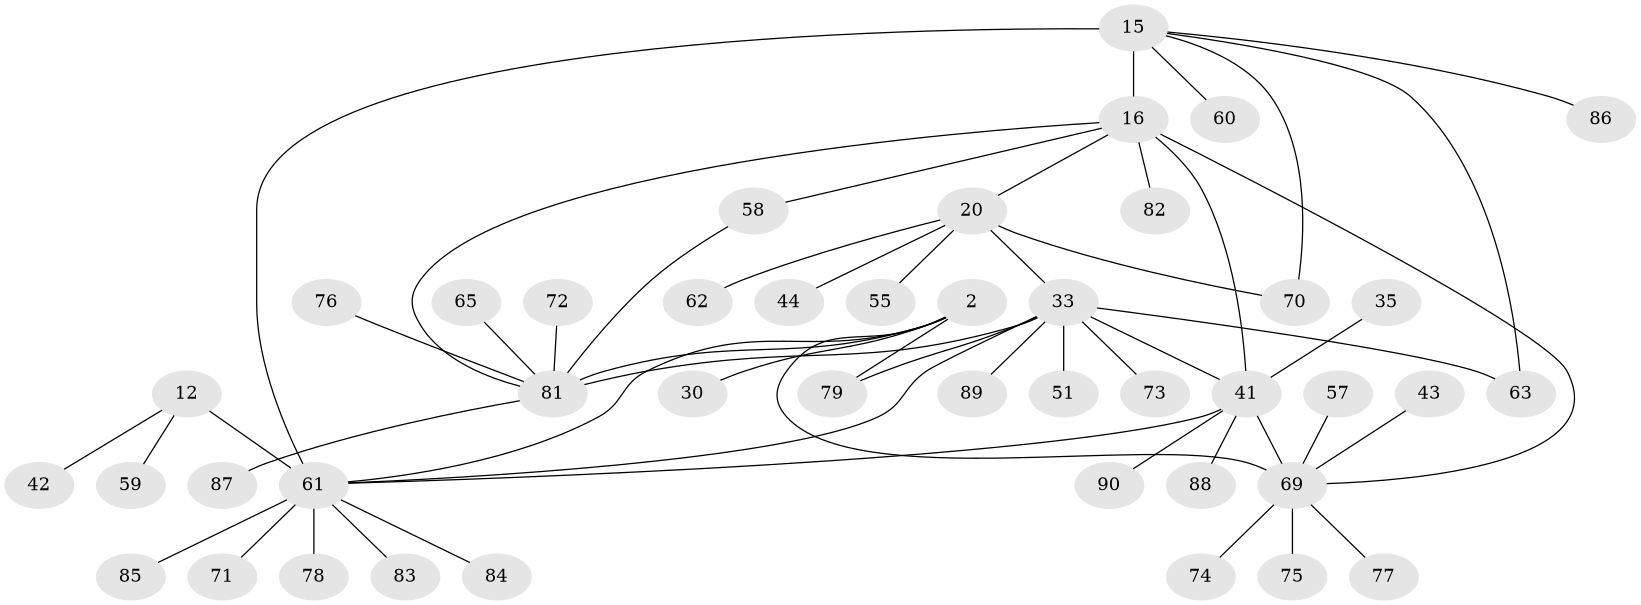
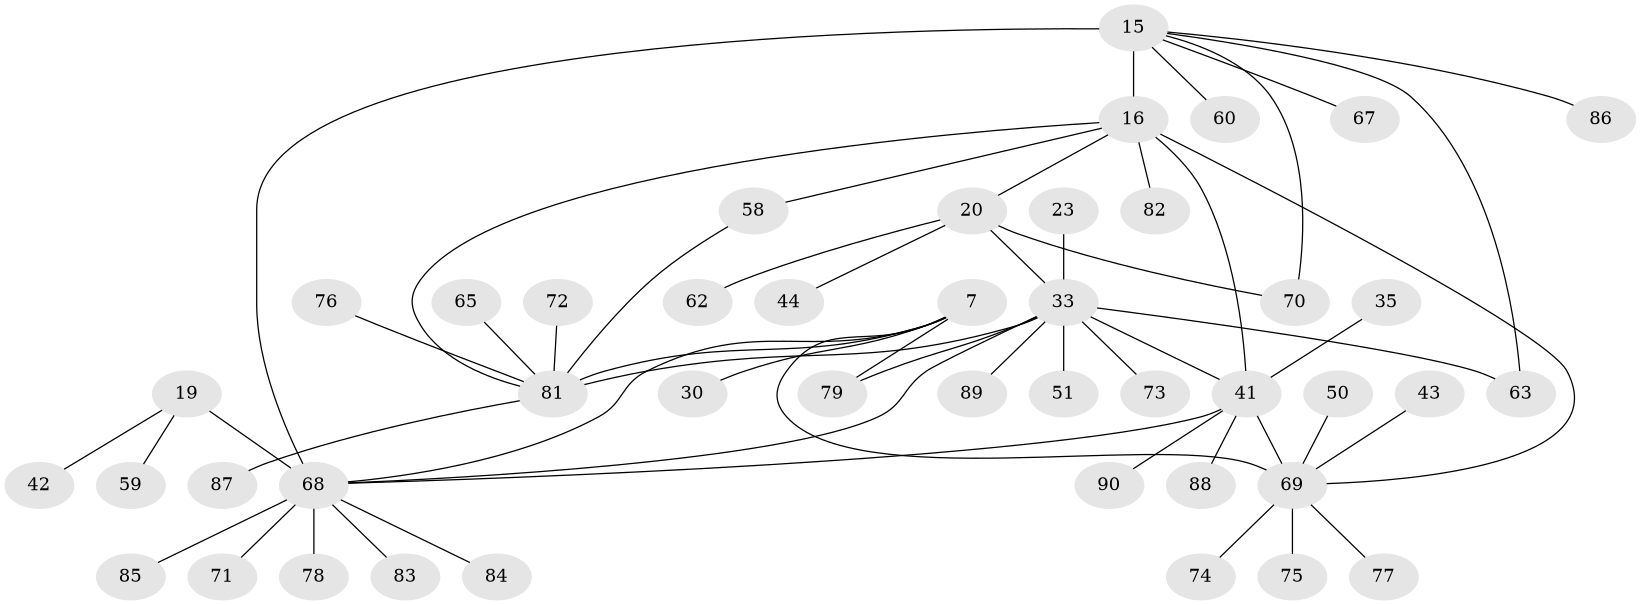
node "67": added
node "23": added
node "55": removed
node "2": label "2" -> "7"
node "12": label "12" -> "19"
node "57": label "57" -> "50"
node "61": label "61" -> "68"
